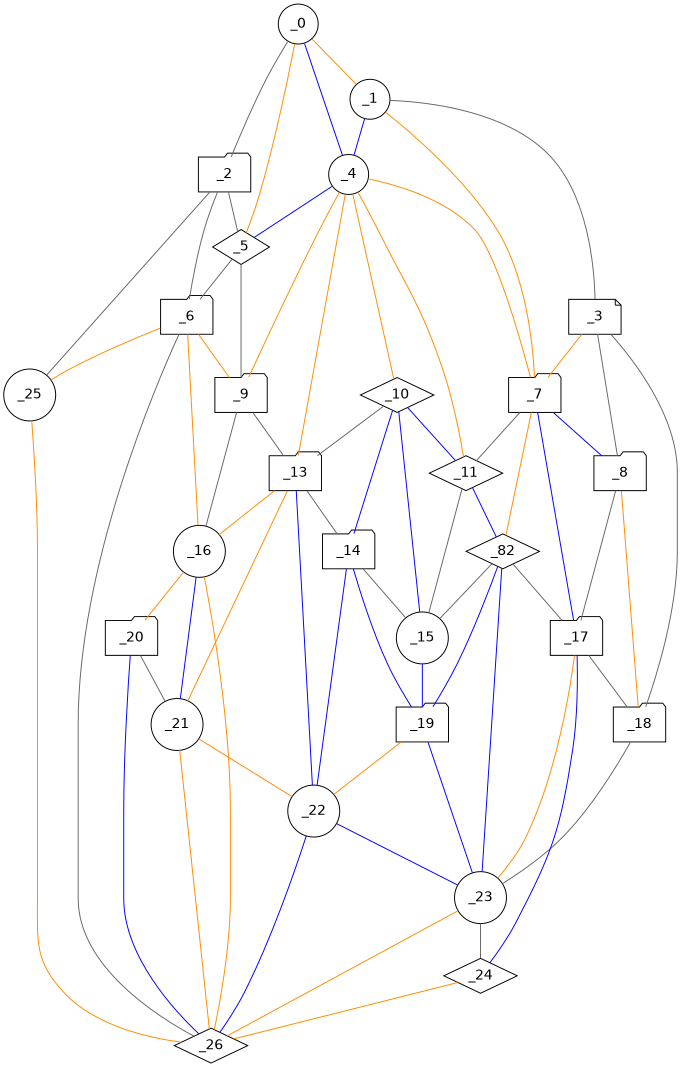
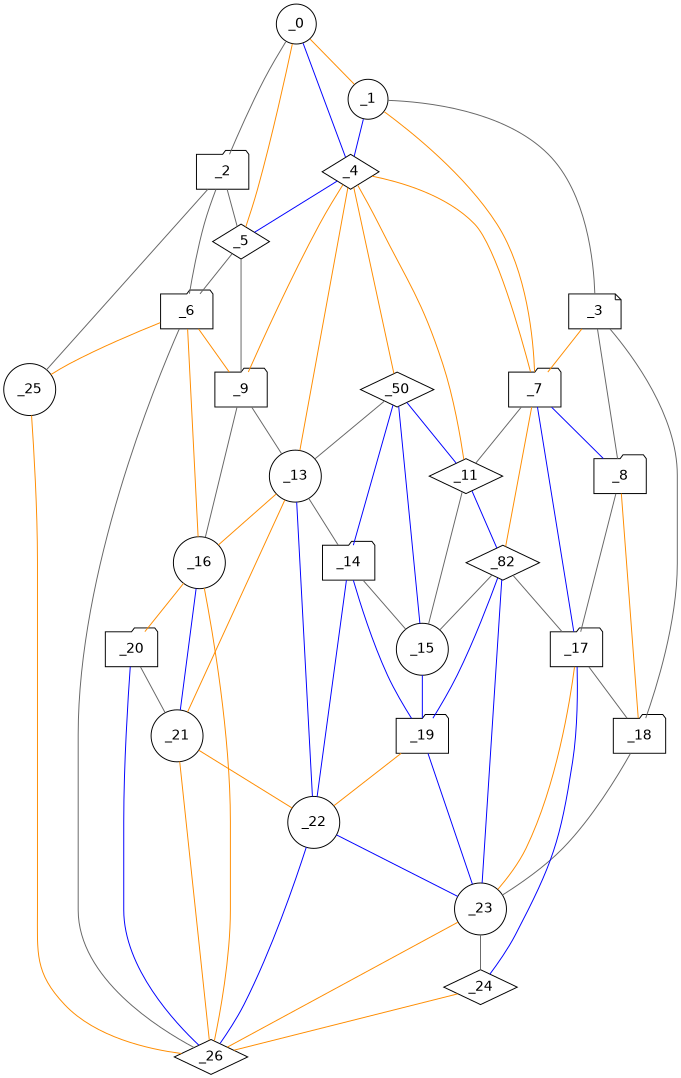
node "_4": shape circle -> diamond
node "_10": label "_10" -> "_50"
node "_13": shape folder -> circle
